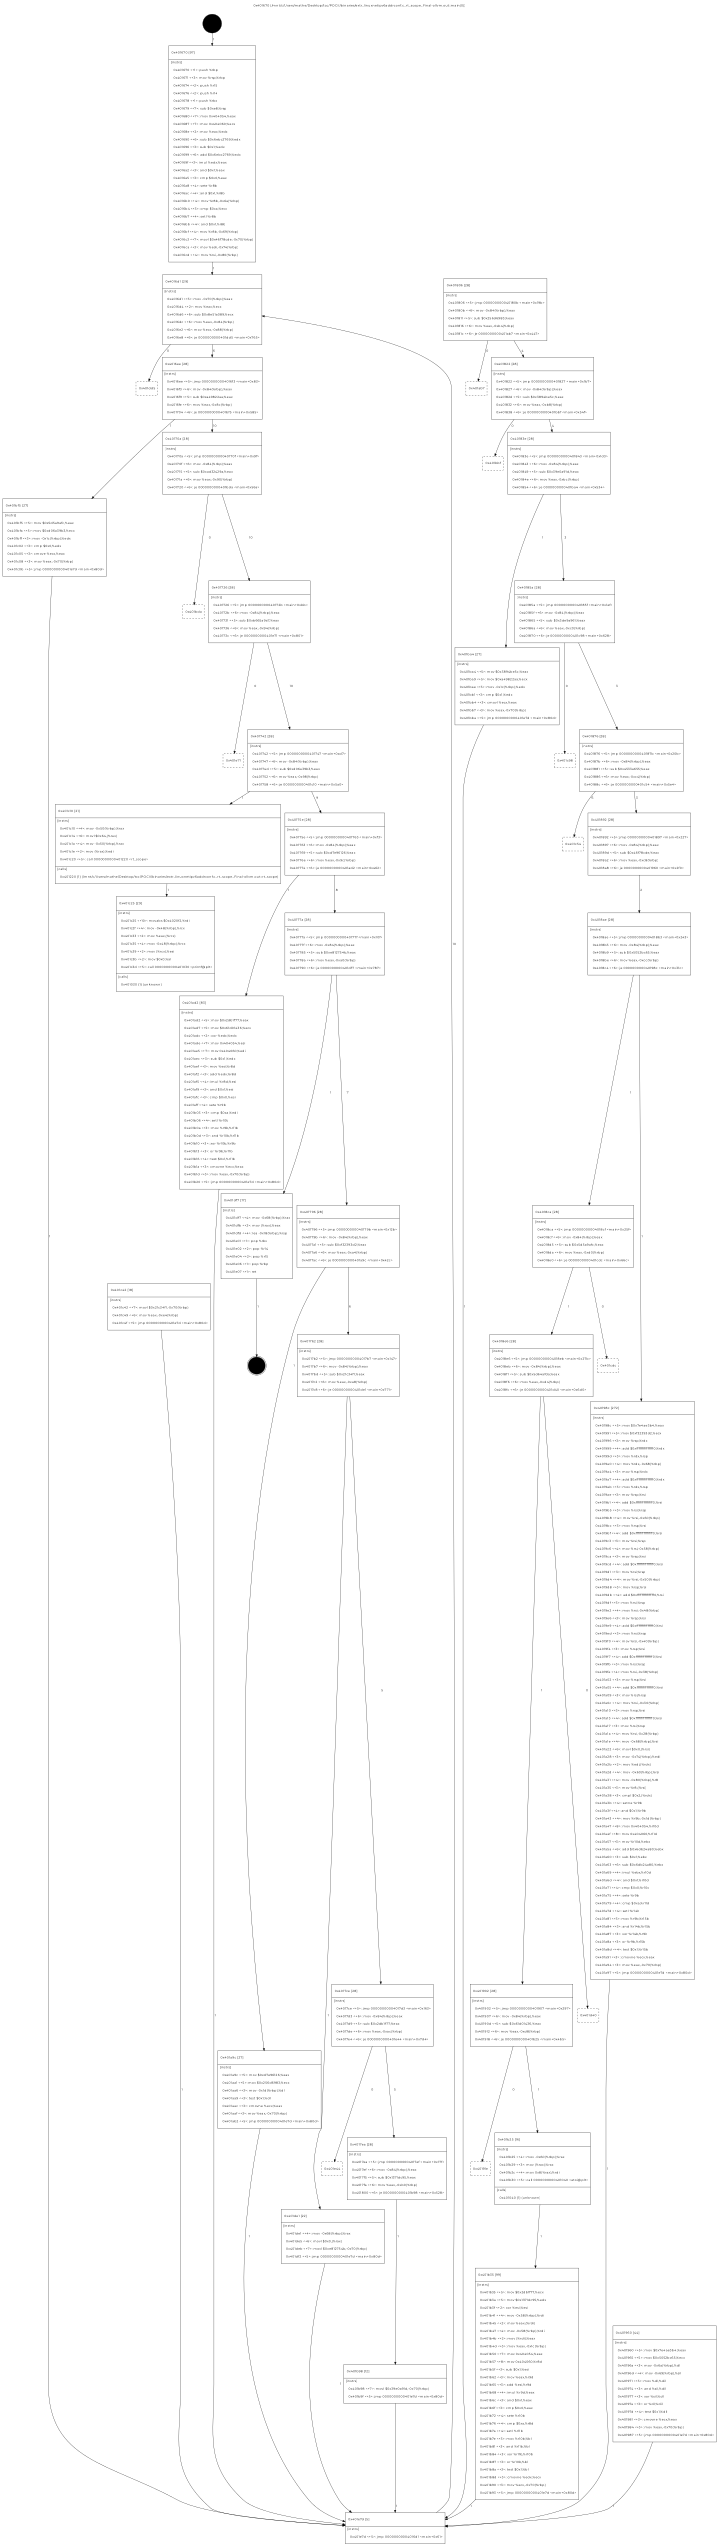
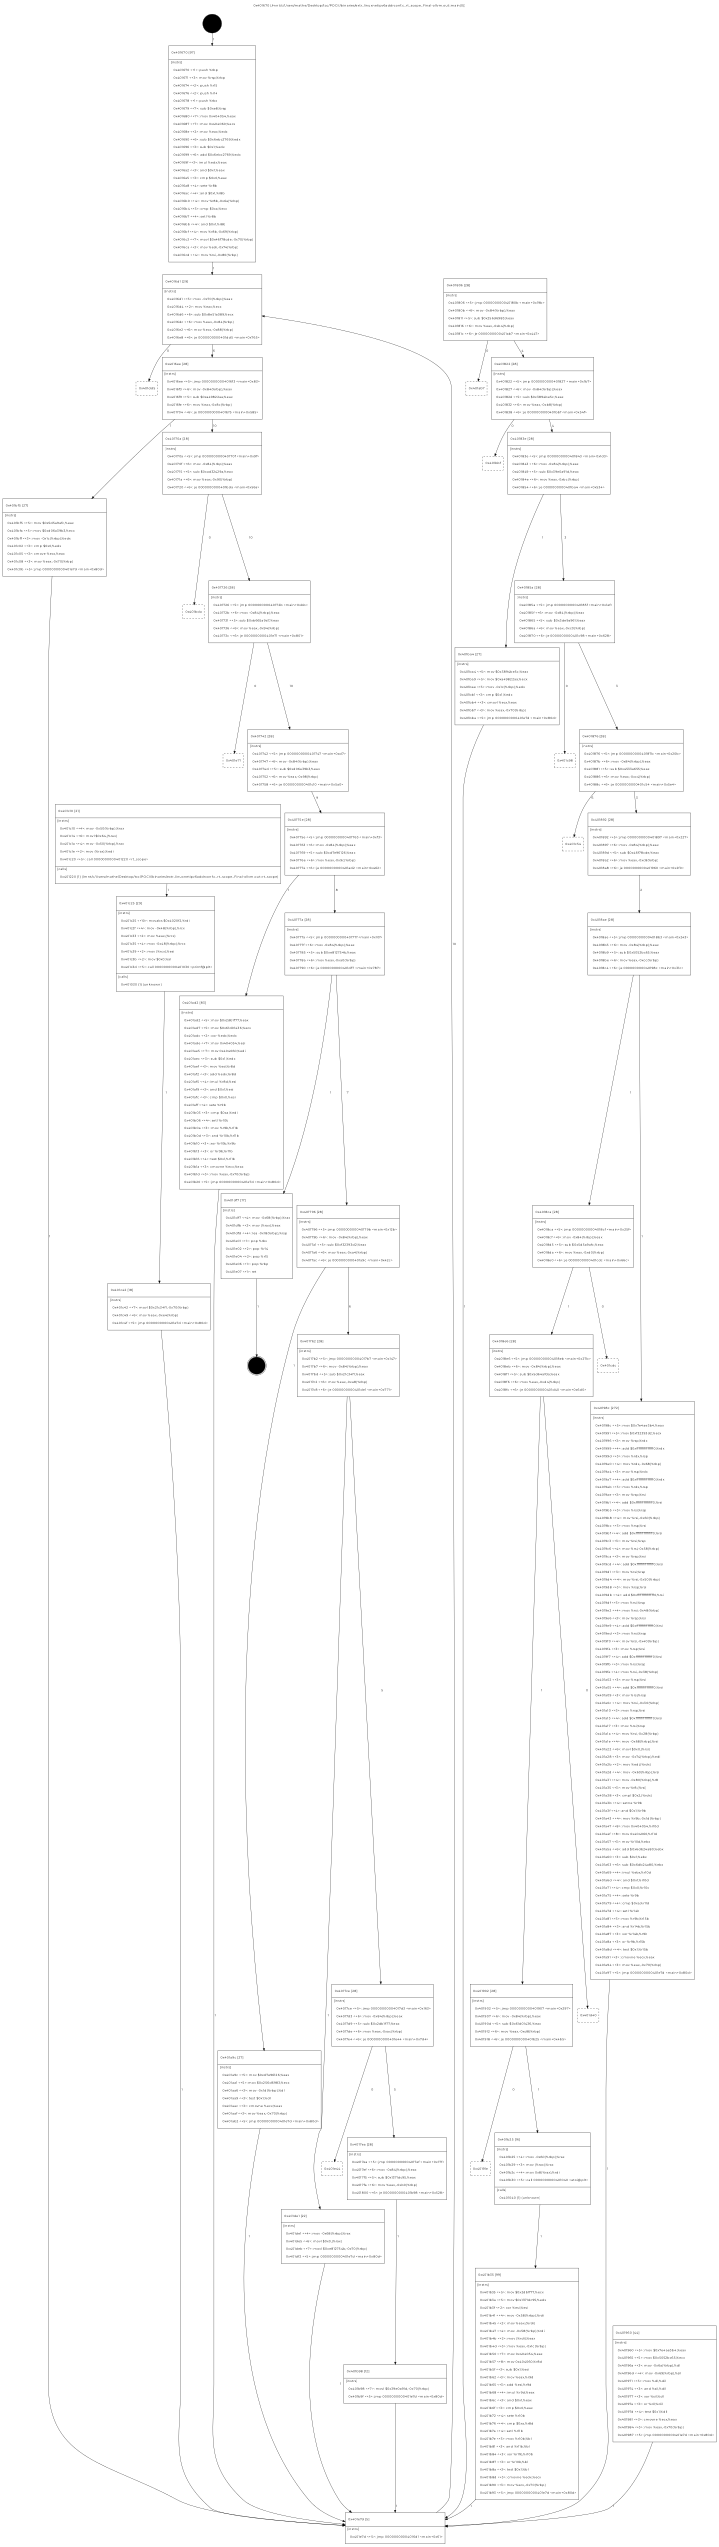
edge "0x401742 [28]" -> "0x401c10 [21]": removed, label "1"
edge "0x401c25 [29]" -> "0x401c42 [18]": added, label "1"
